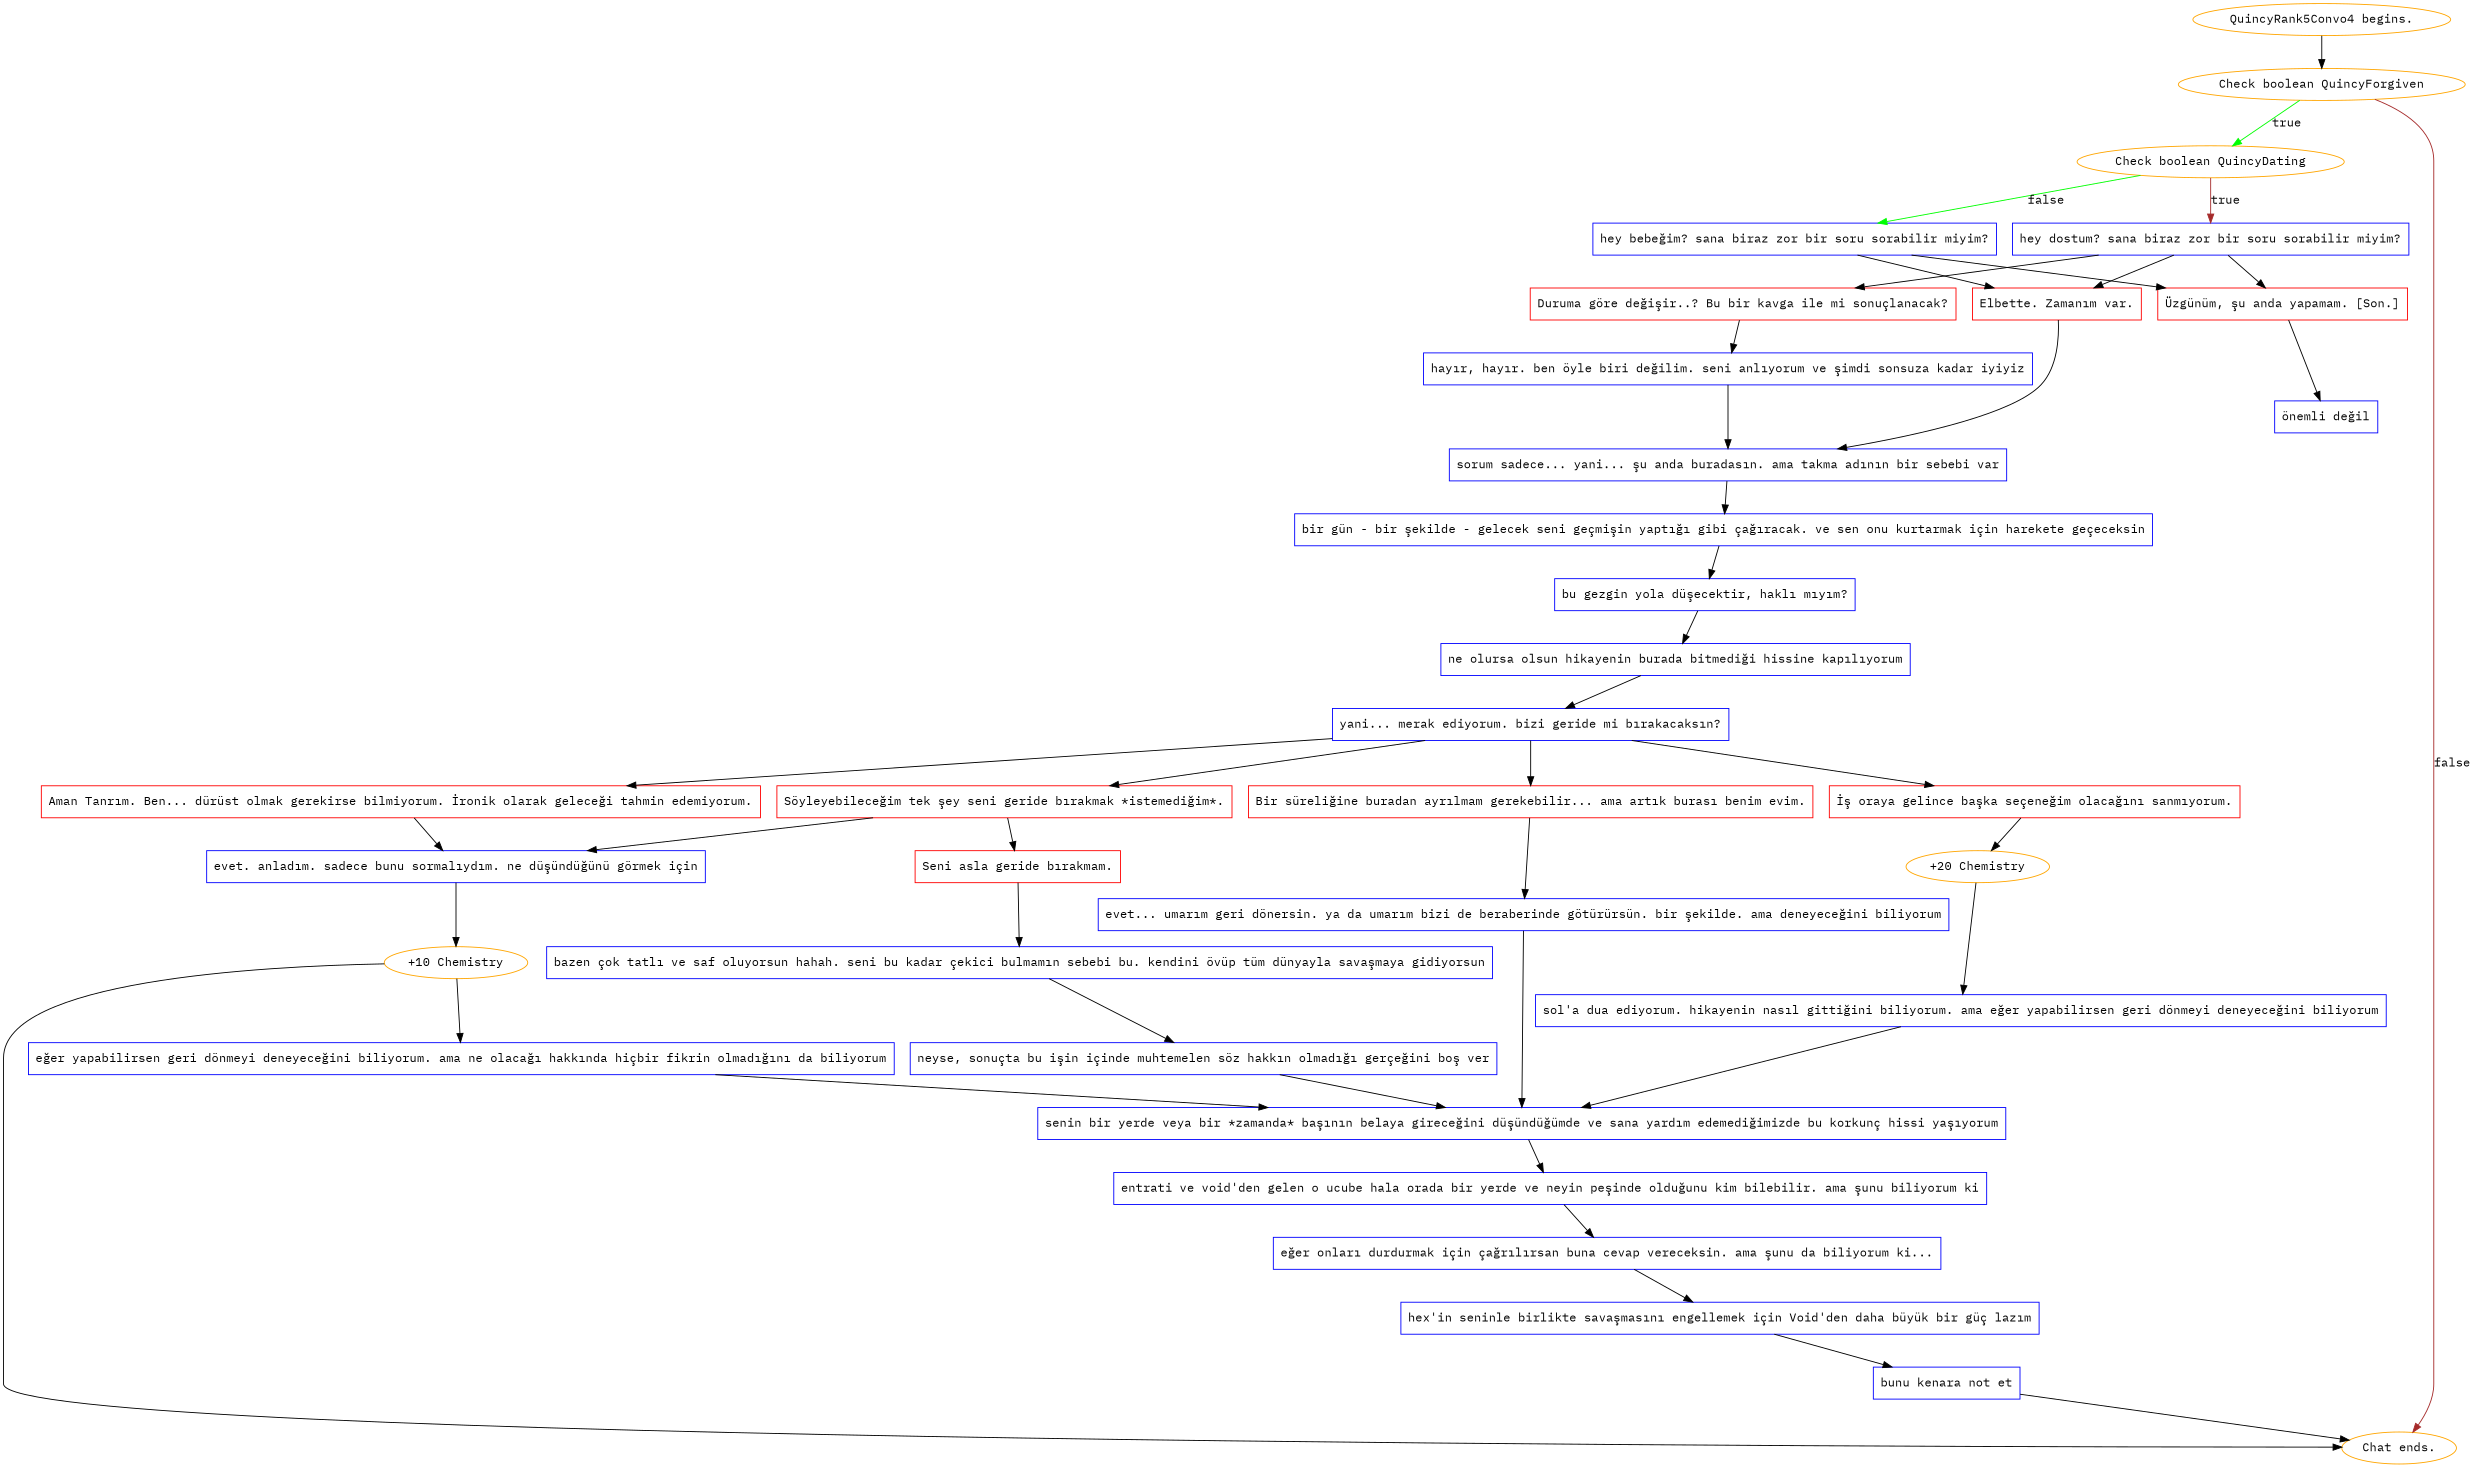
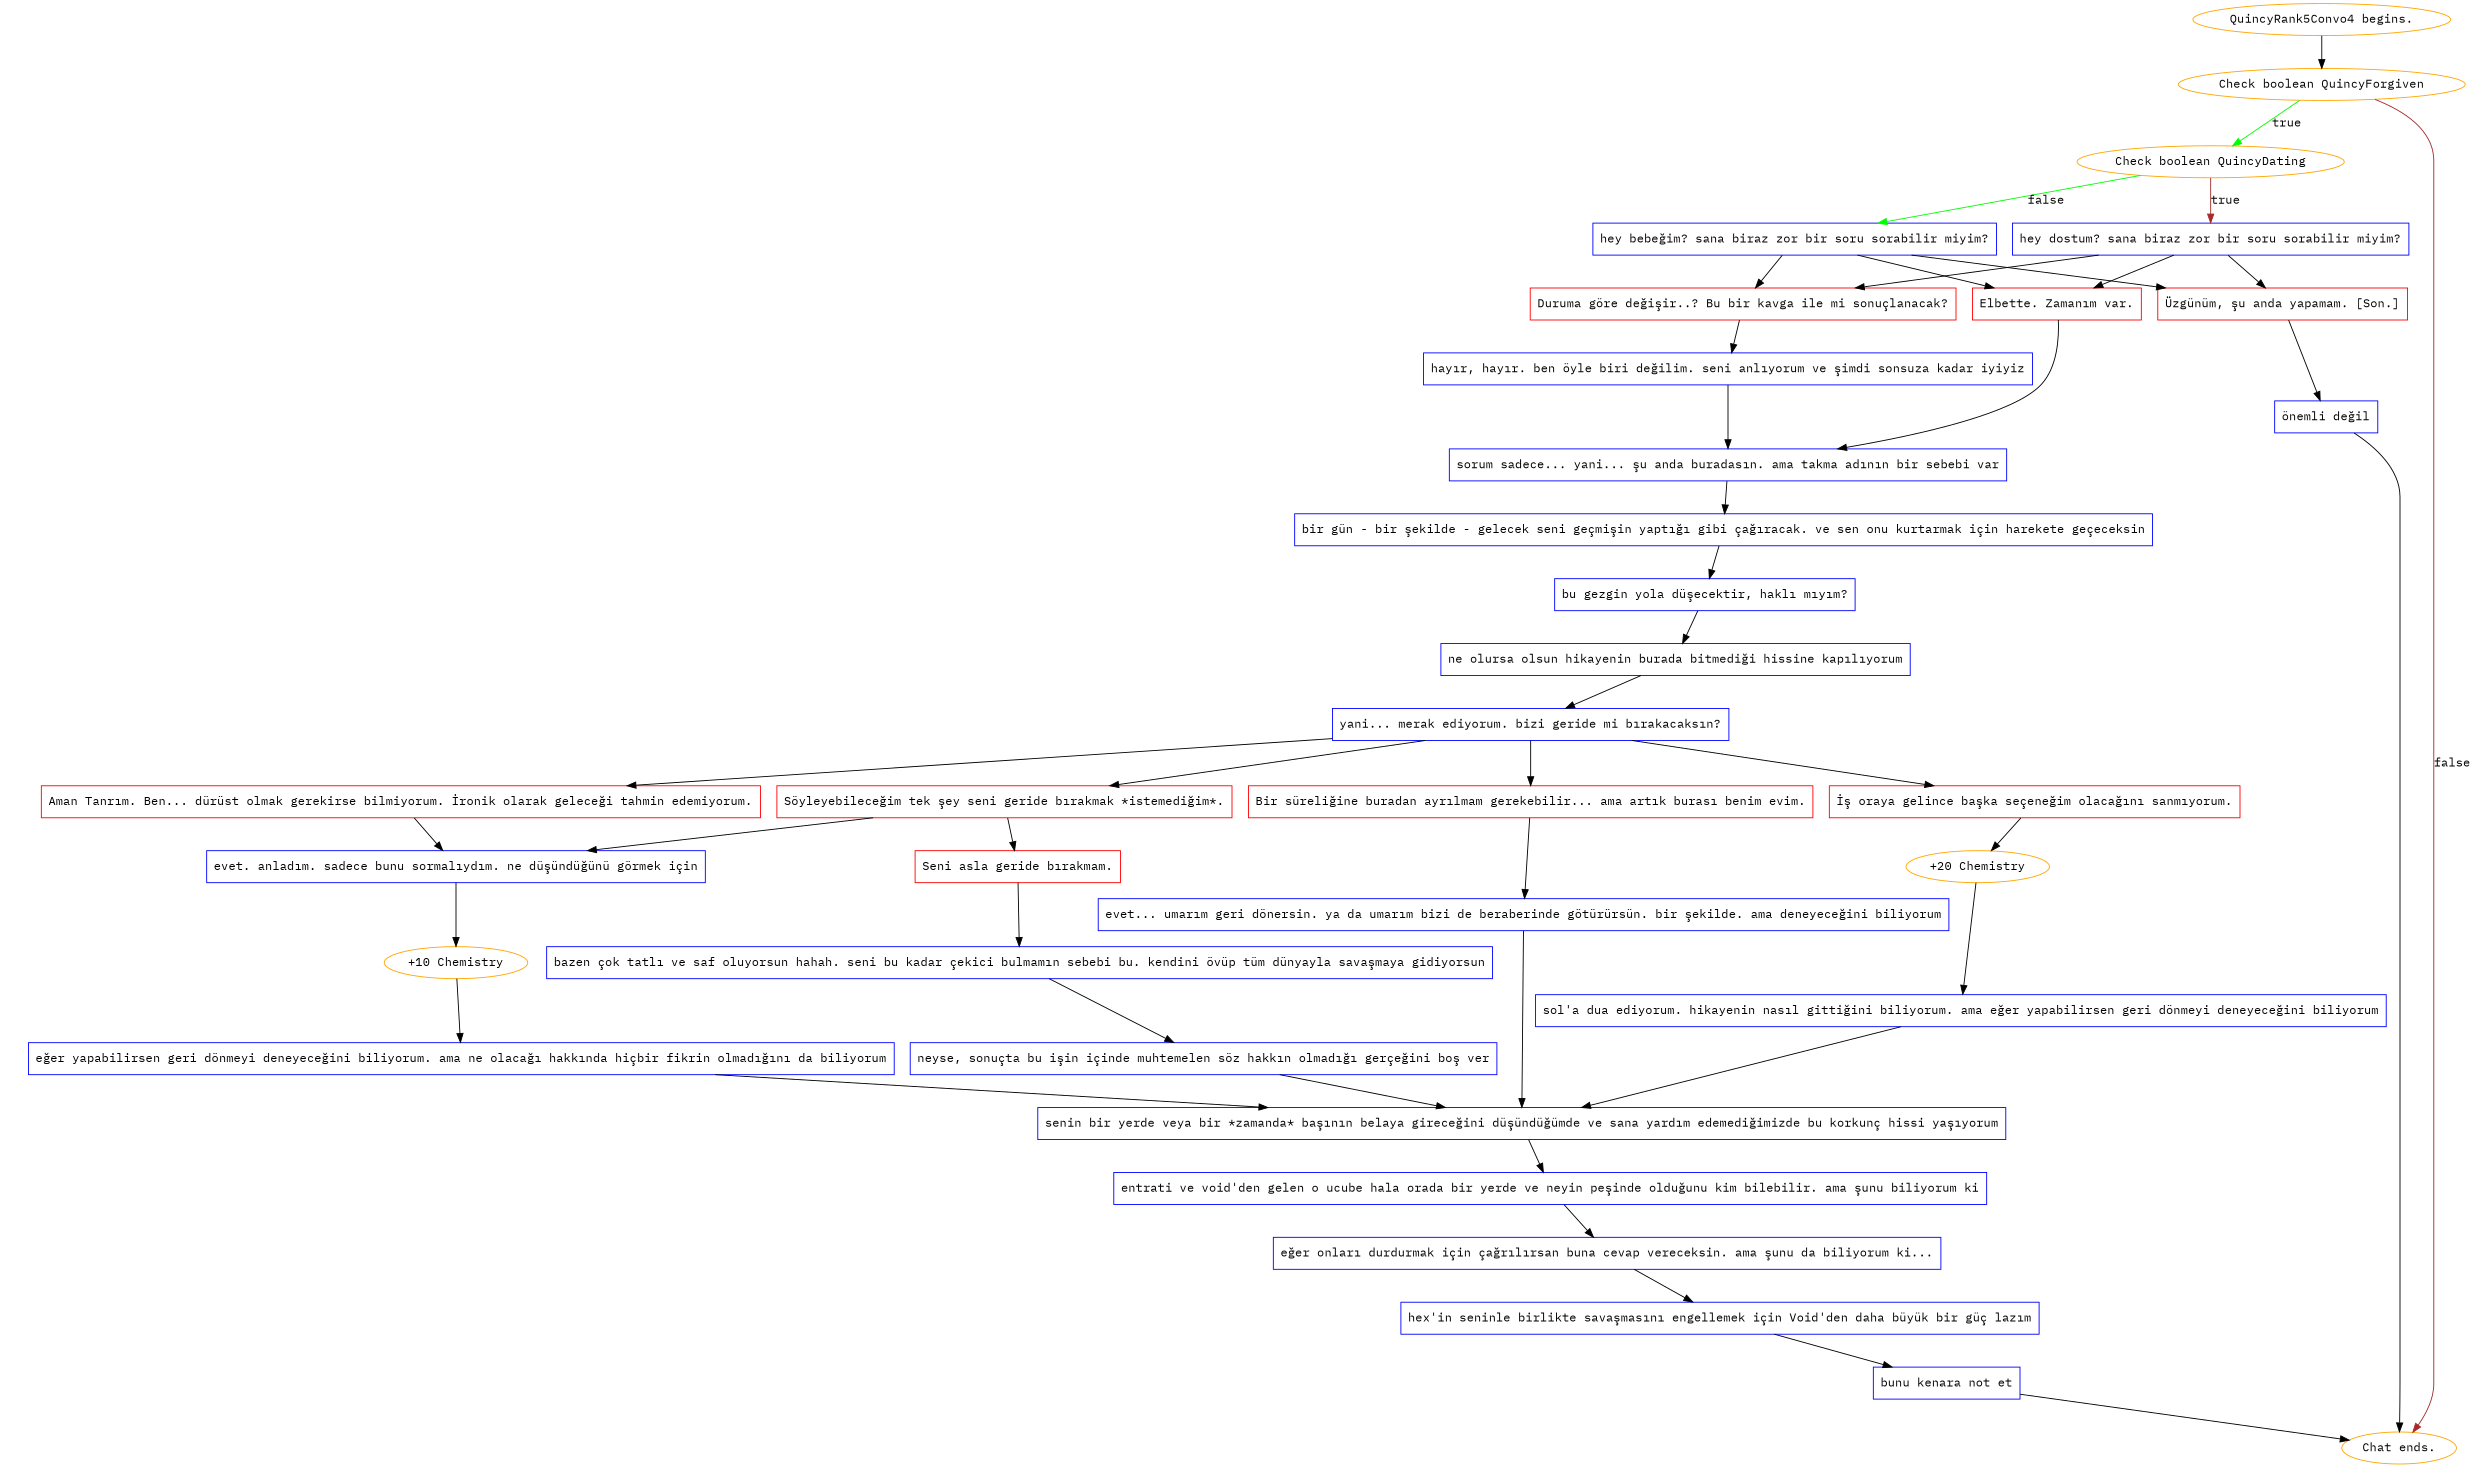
edge "hey bebeğim? sana biraz zor bir soru sorabilir miyim?" -> "Duruma göre değişir..? Bu bir kavga ile mi sonuçlanacak?": added
edge "+10 Chemistry" -> "Chat ends.": now "önemli değil" -> "Chat ends."
